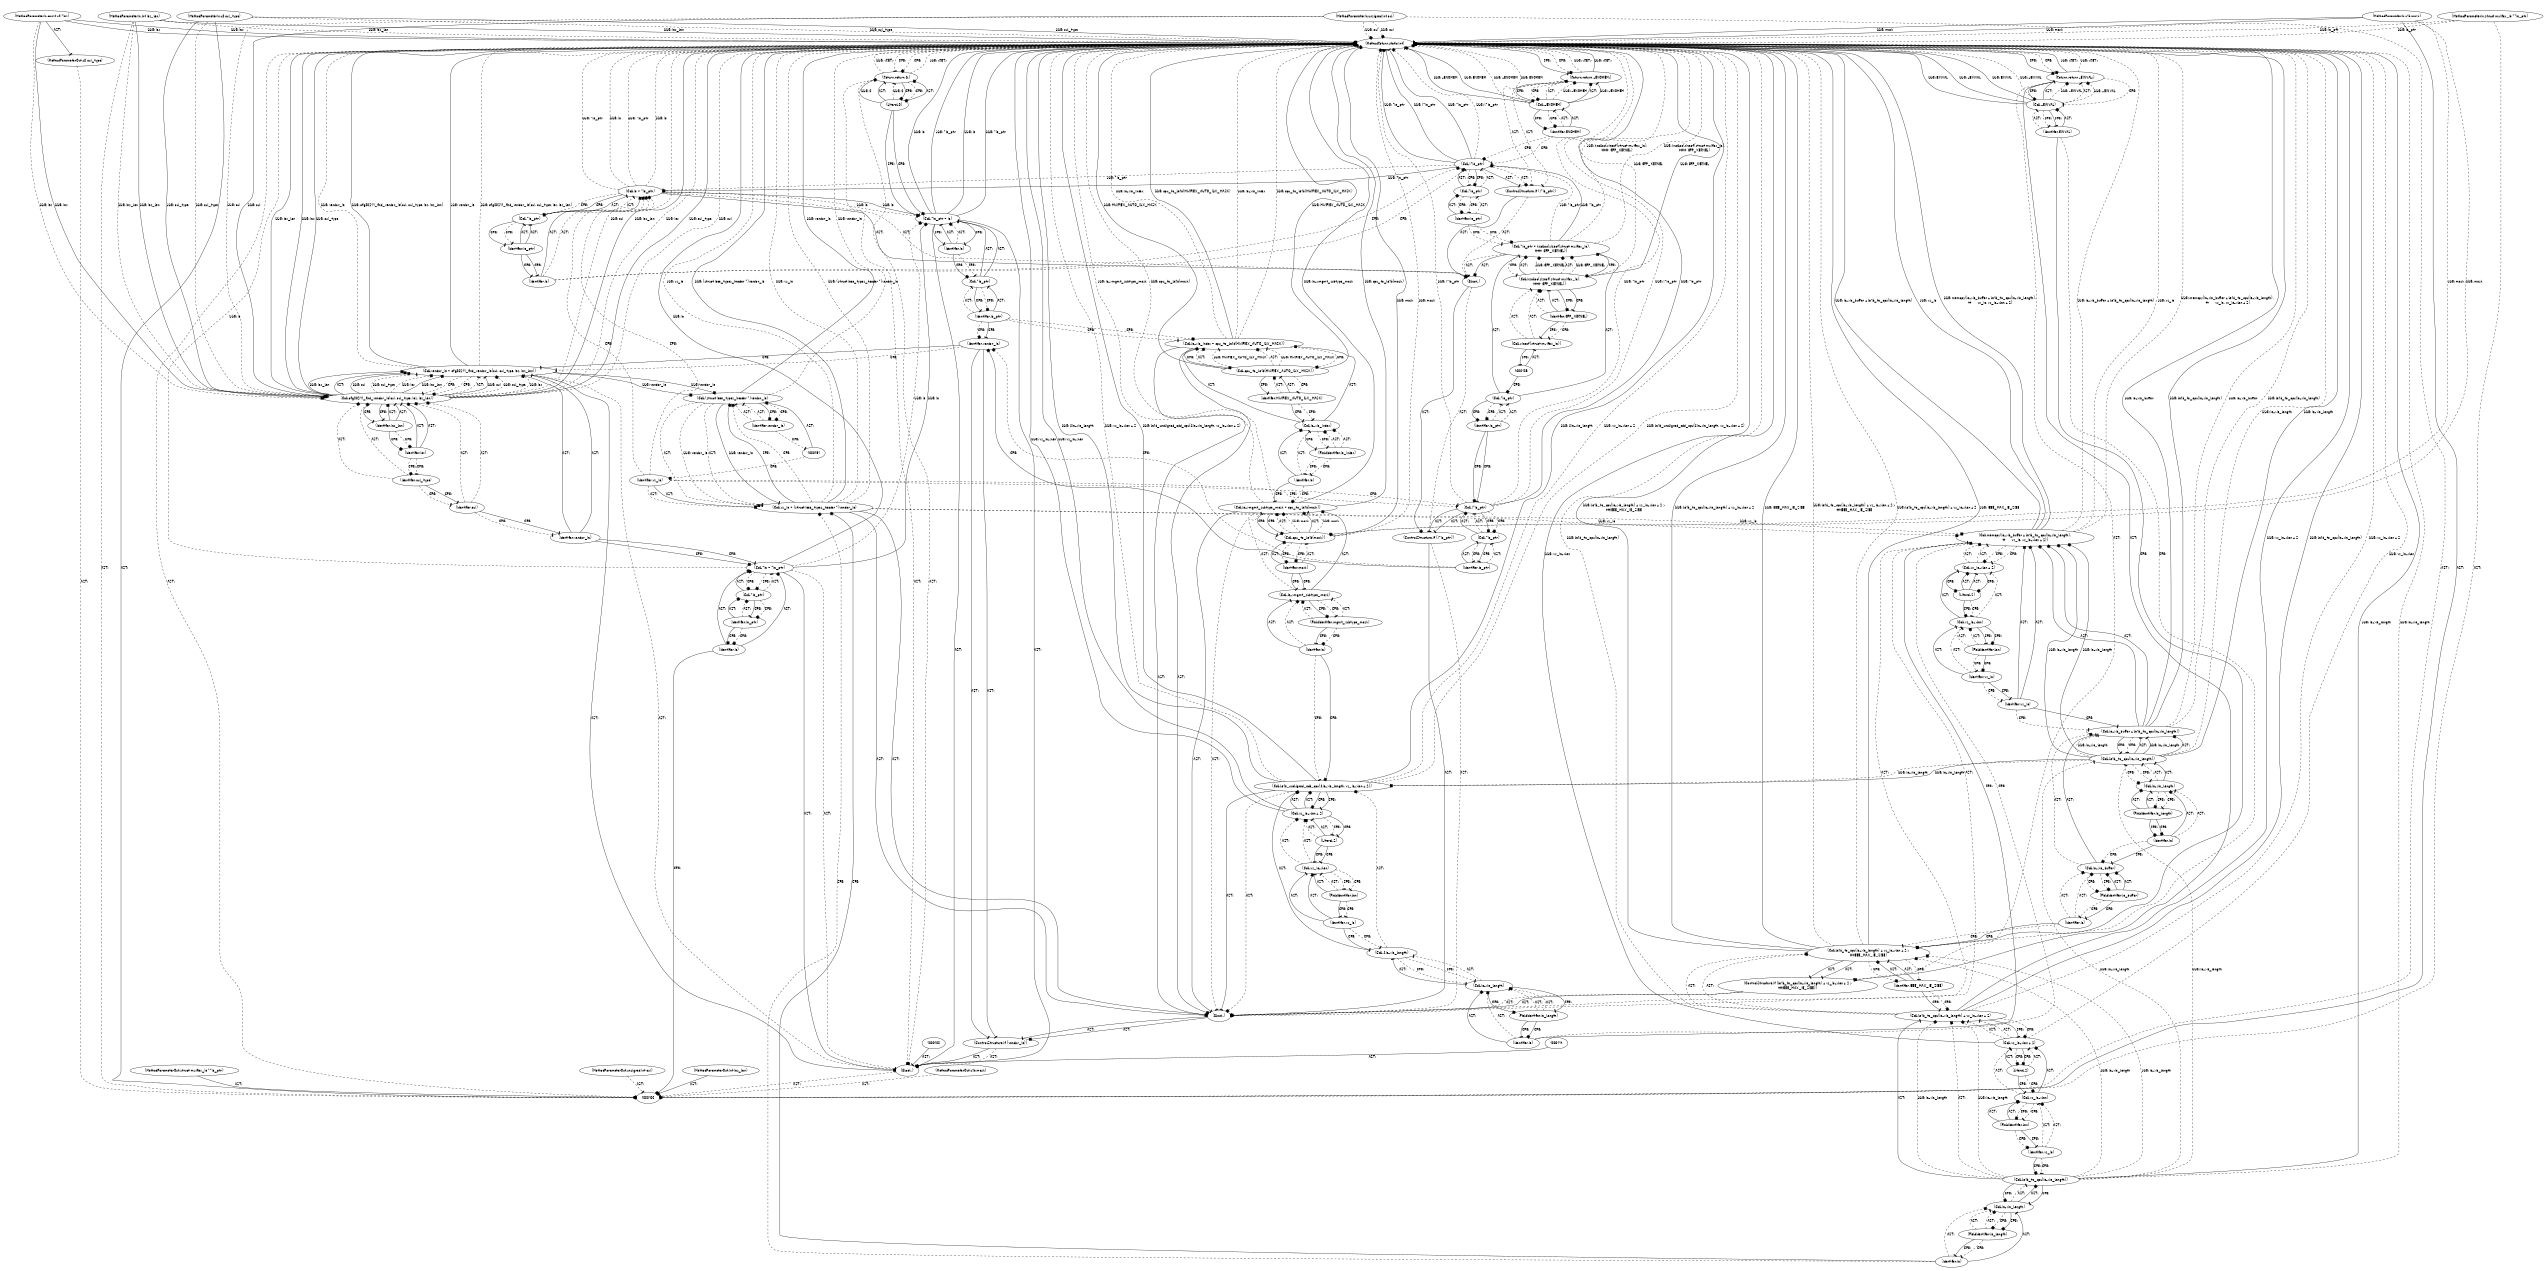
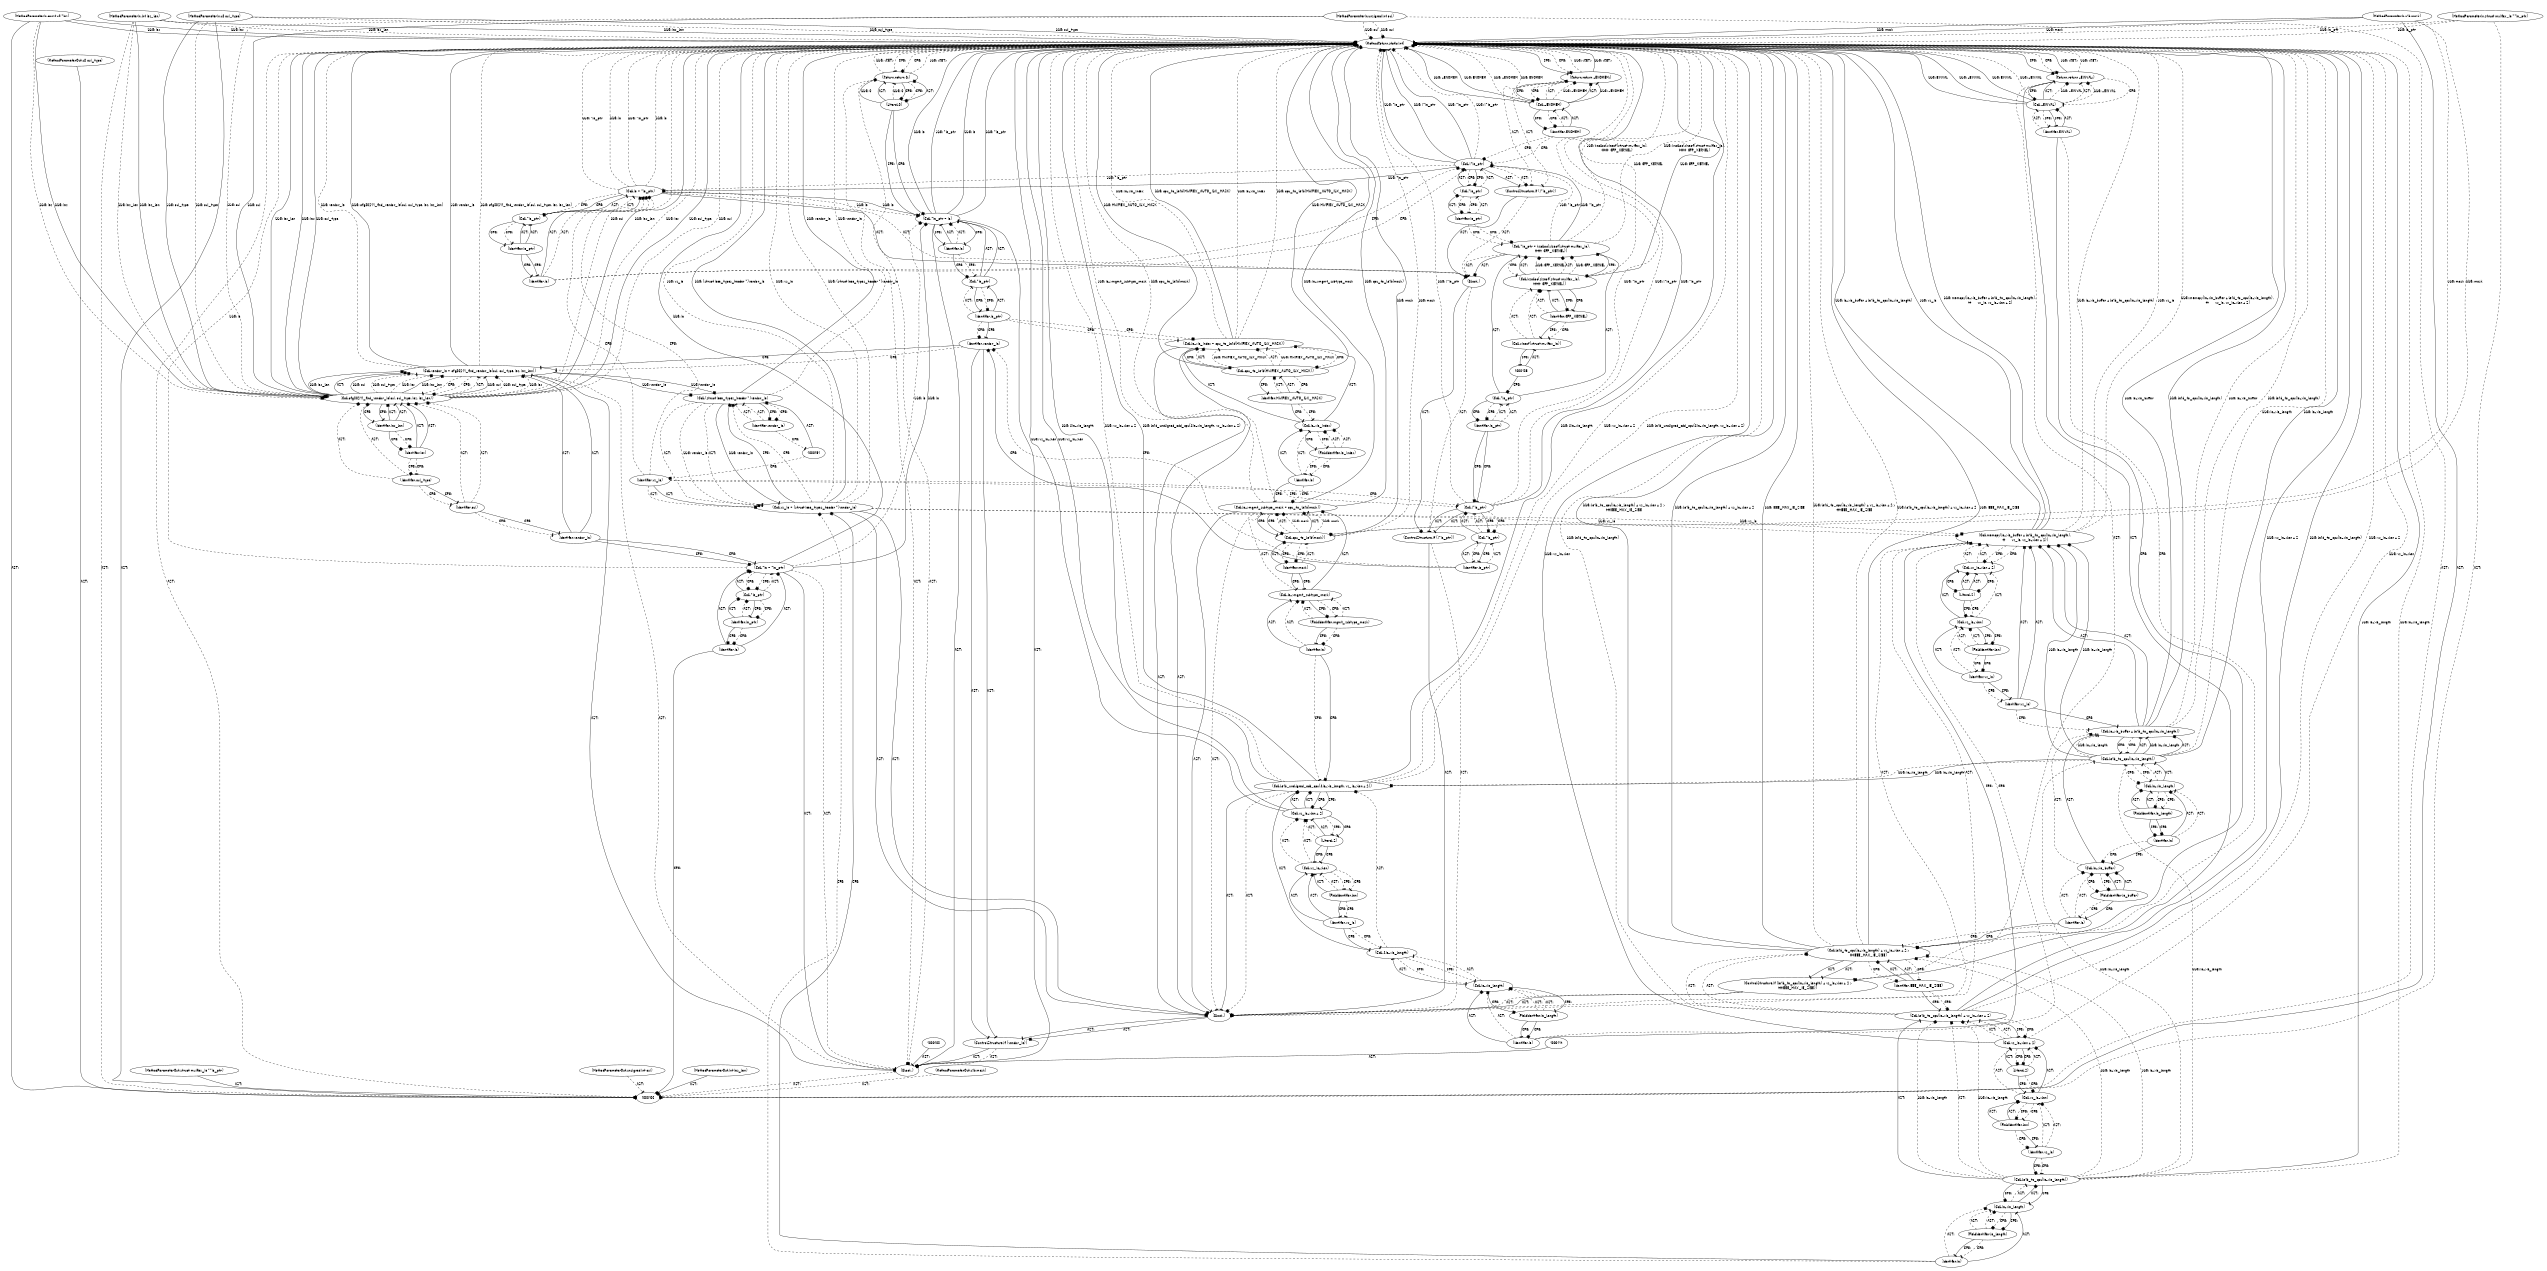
edge "(MethodParameterIn,const u8 *ies)" -> "(MethodParameterOut,u8 oui_type)": now "(MethodParameterIn,const u8 *ies)" -> "1000100"
edge "(MethodParameterOut,u8 oui_type)" -> "1000100": style dashed -> solid
